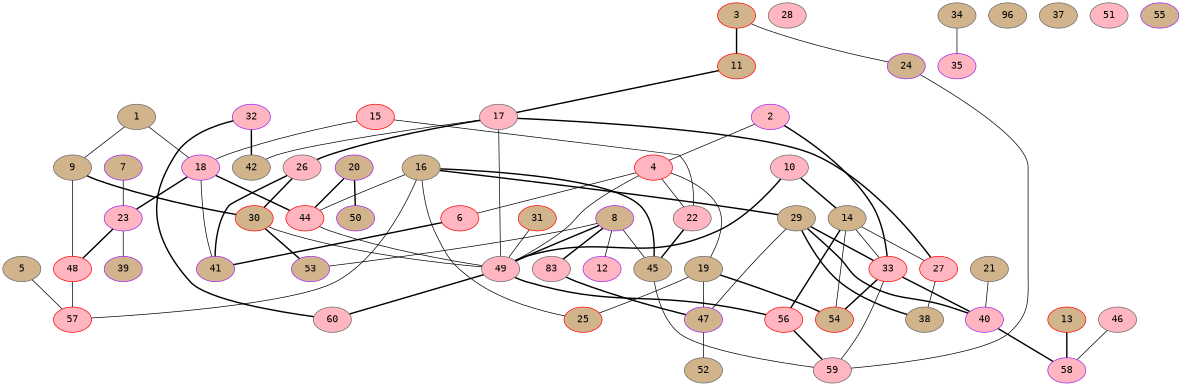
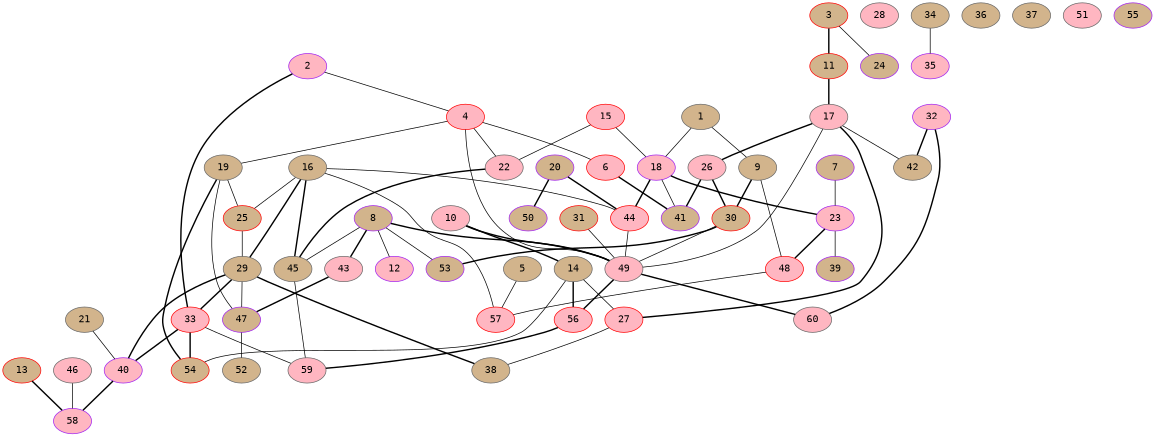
node "96": label "96" -> "36"
edge "25" -- "29": added
edge "14" -- "33": removed
edge "24" -- "59": removed
node "83": label "83" -> "43"
